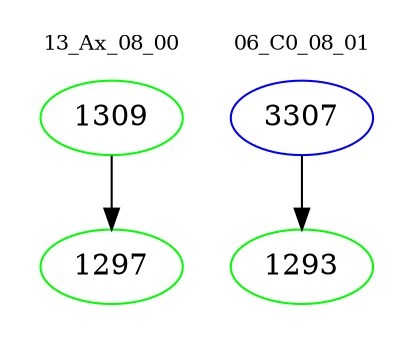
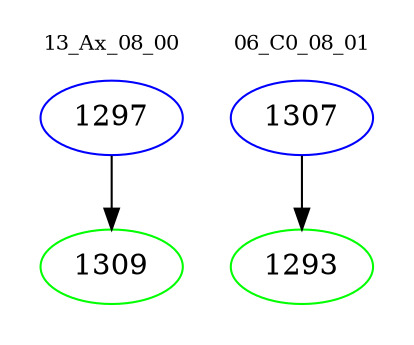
node "3307": label "3307" -> "1307"
edge "1309" -> "1297": reversed
node "1297": color green -> blue
